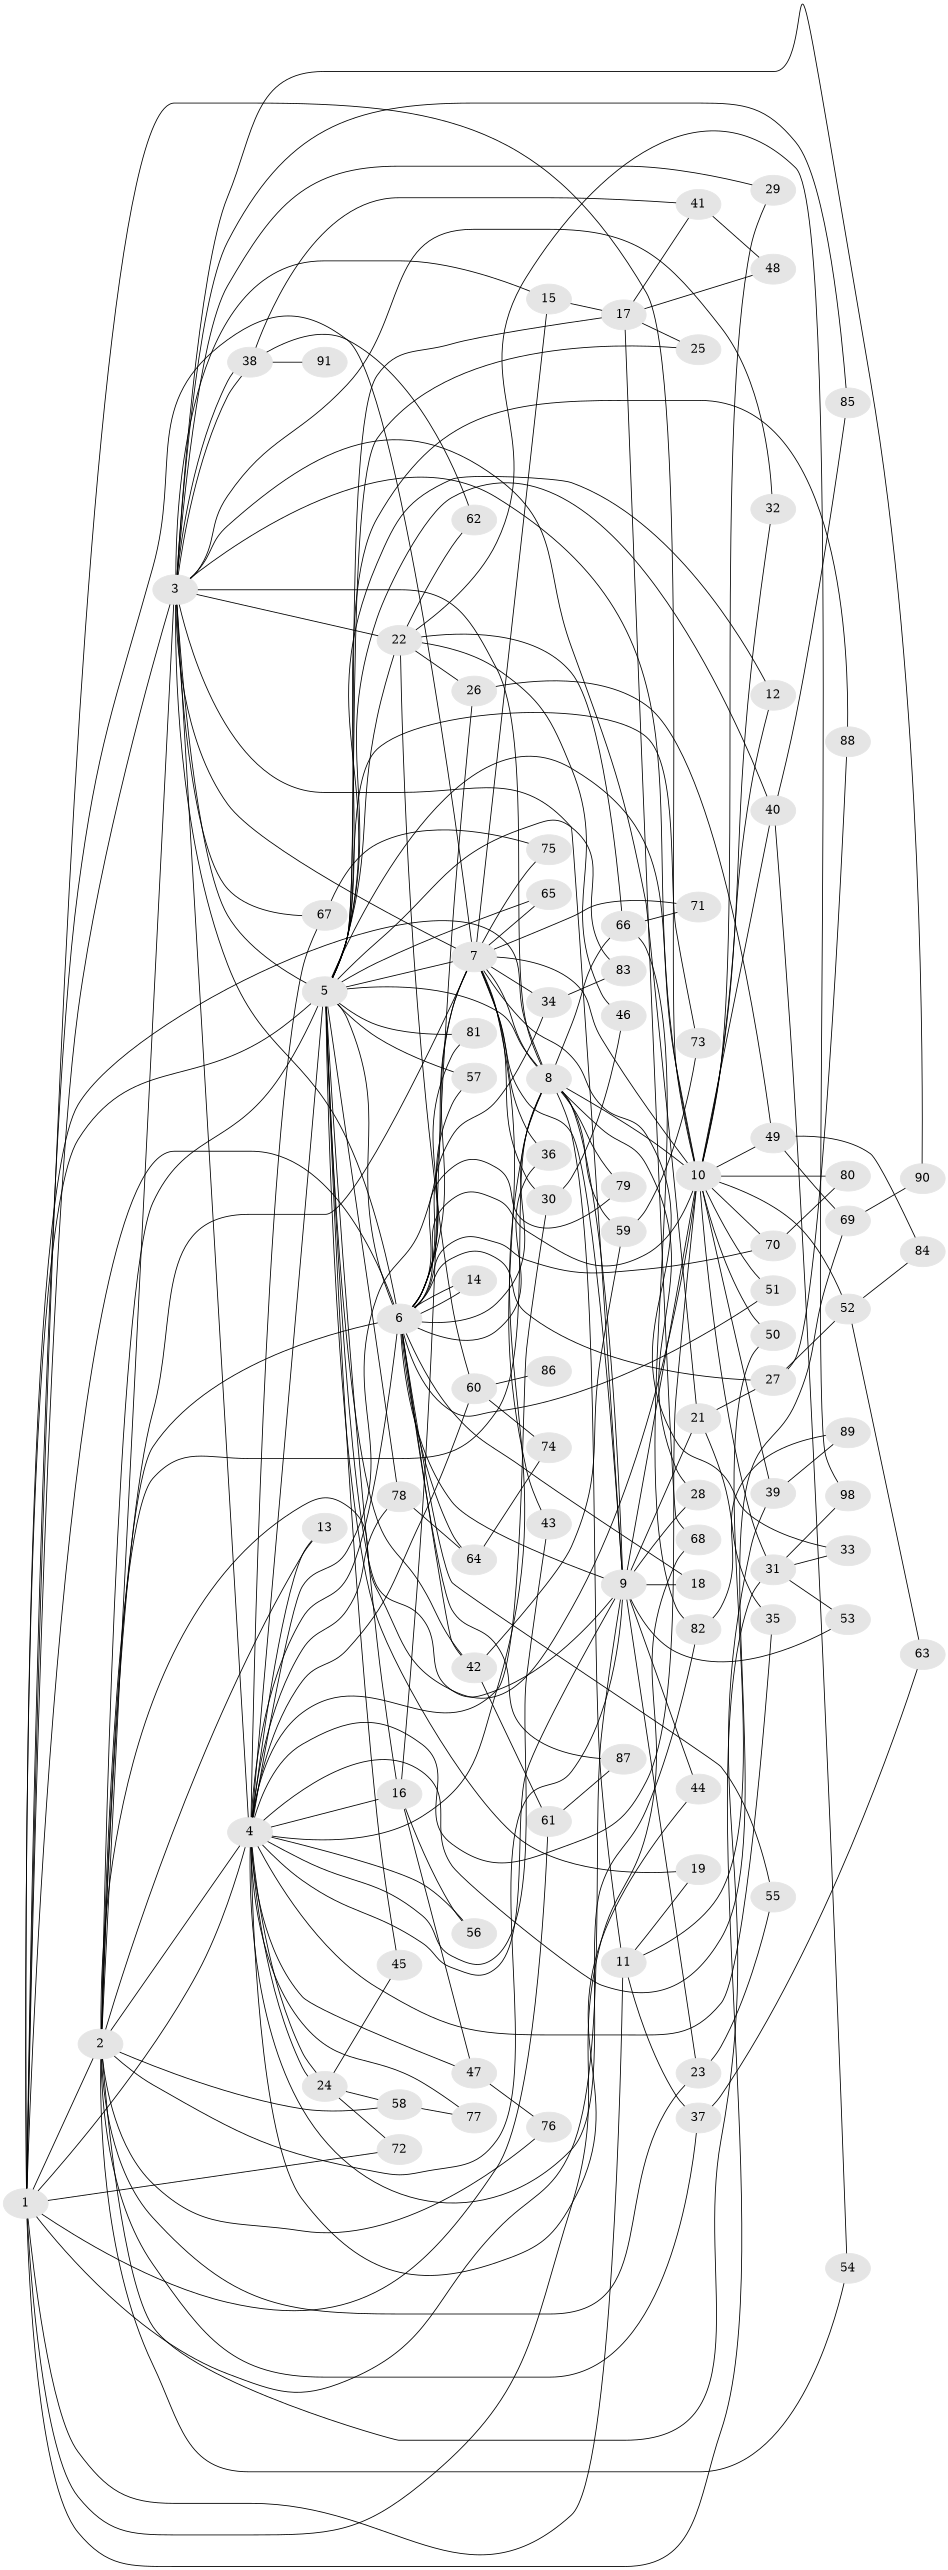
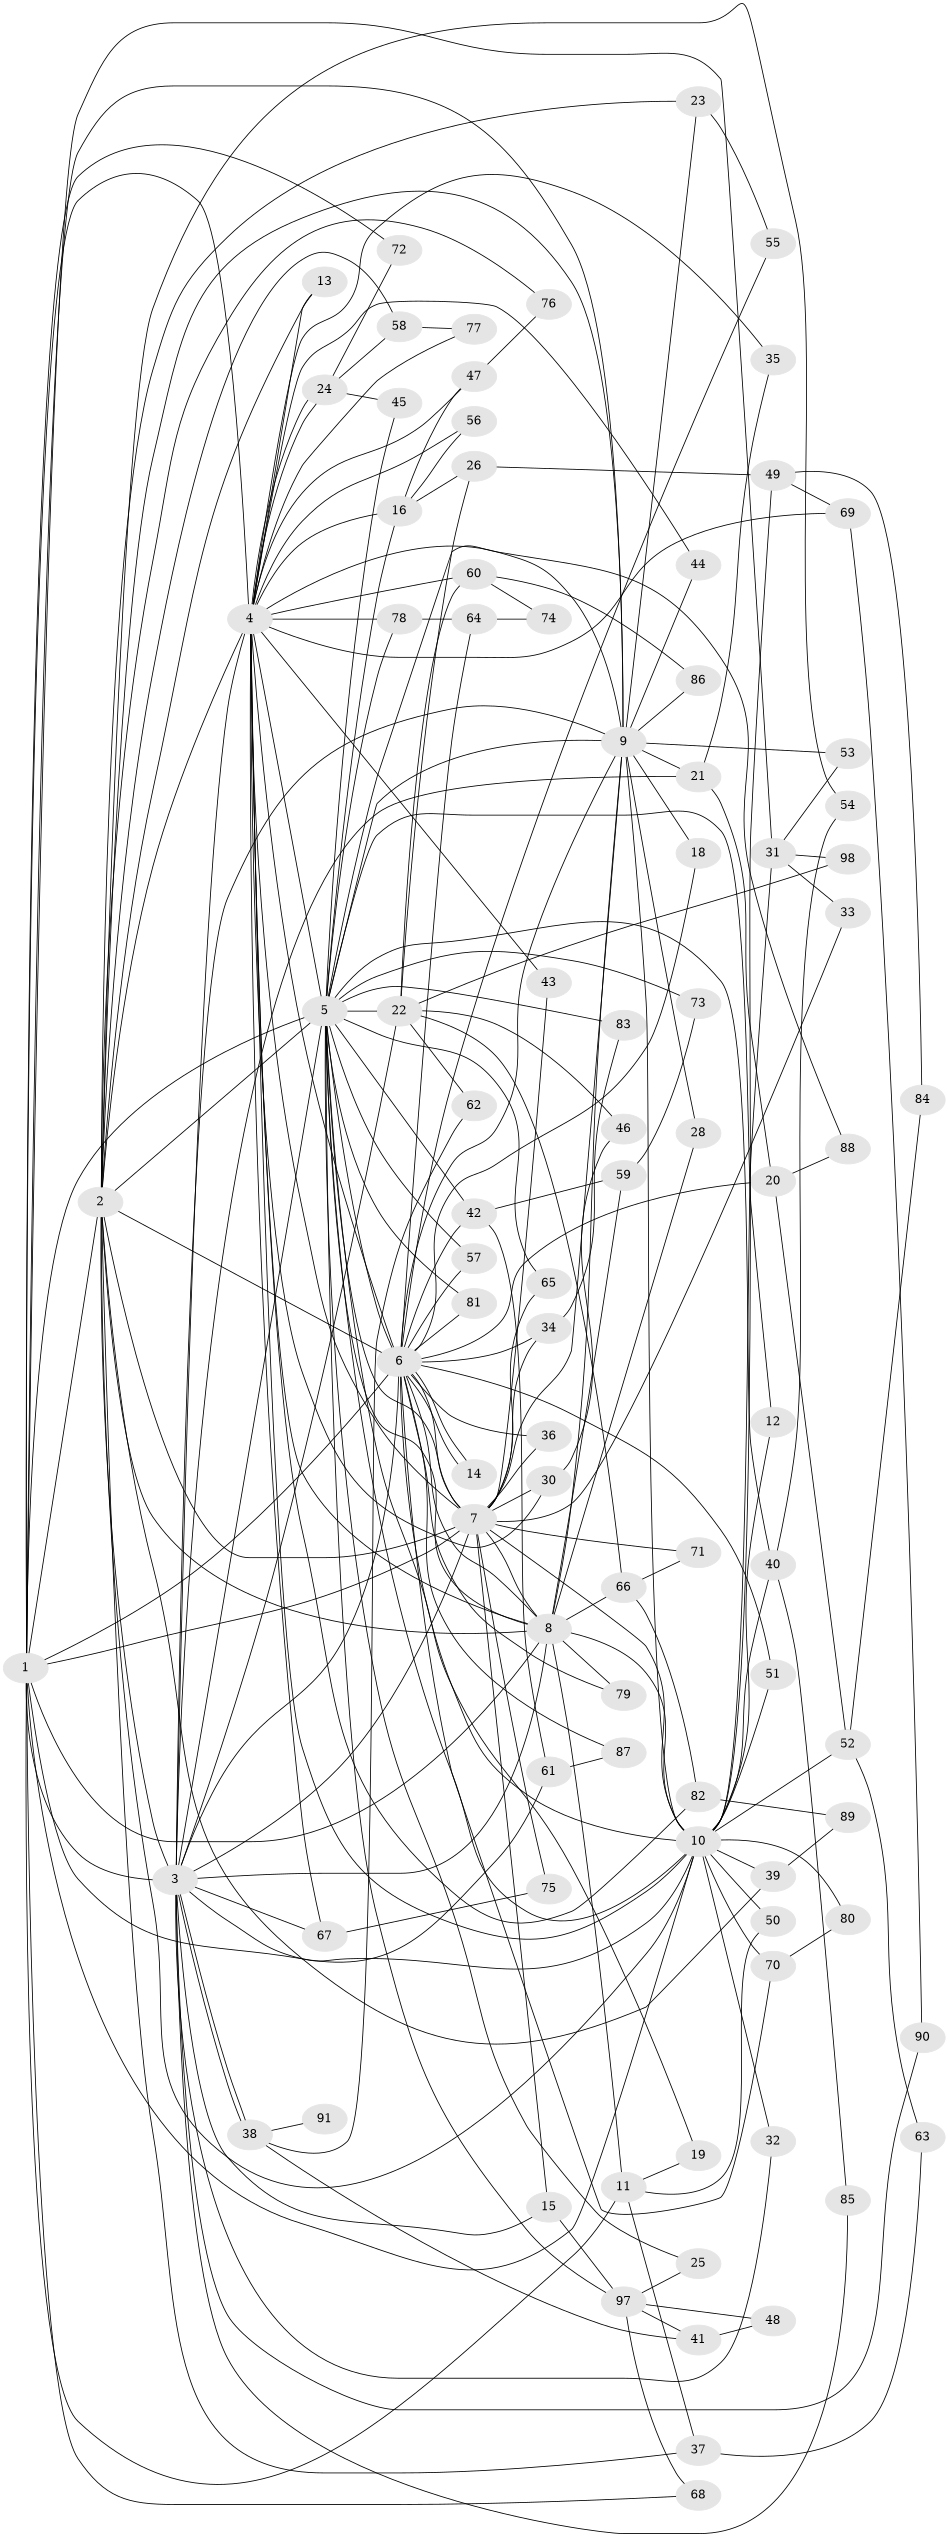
node "29": removed
node "17": label "17" -> "97"
edge "86" -- "9": added
node "27": label "27" -> "20"
